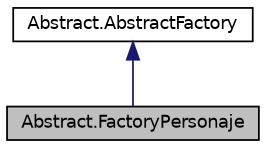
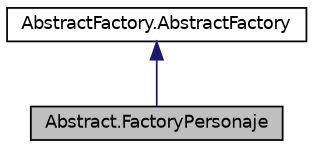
node "Abstract.AbstractFactory": label "Abstract.AbstractFactory" -> "AbstractFactory.AbstractFactory"
